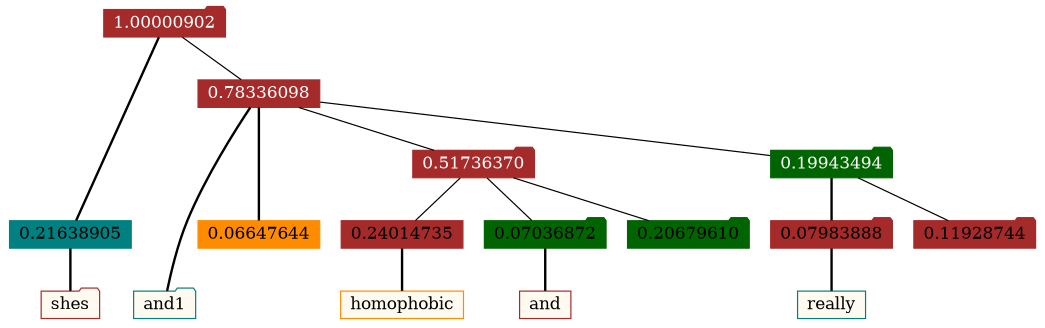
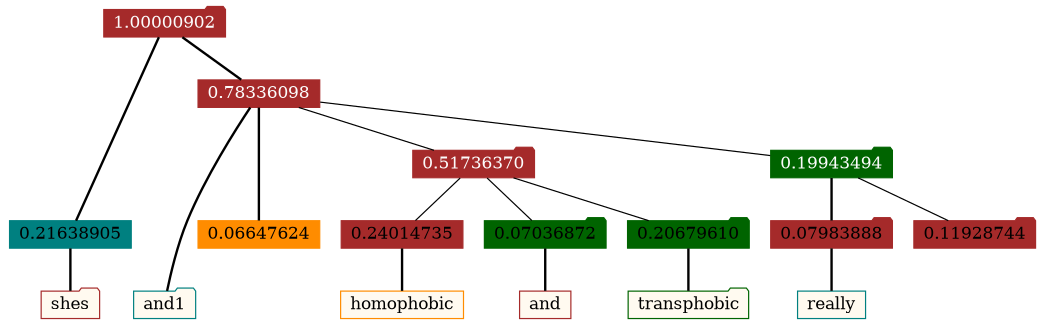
edge "1.00000902" -- "0.78336098": style solid -> bold
node "0.06647644": label "0.06647644" -> "0.06647624"
node "transphobic": added
